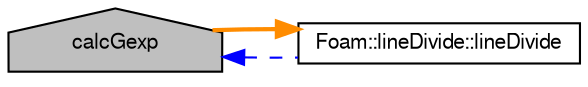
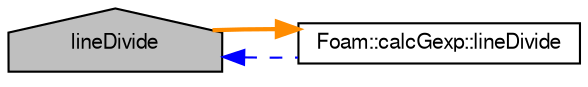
node "calcGexp": label "calcGexp" -> "lineDivide"
node "Foam::lineDivide::lineDivide": label "Foam::lineDivide::lineDivide" -> "Foam::calcGexp::lineDivide"
